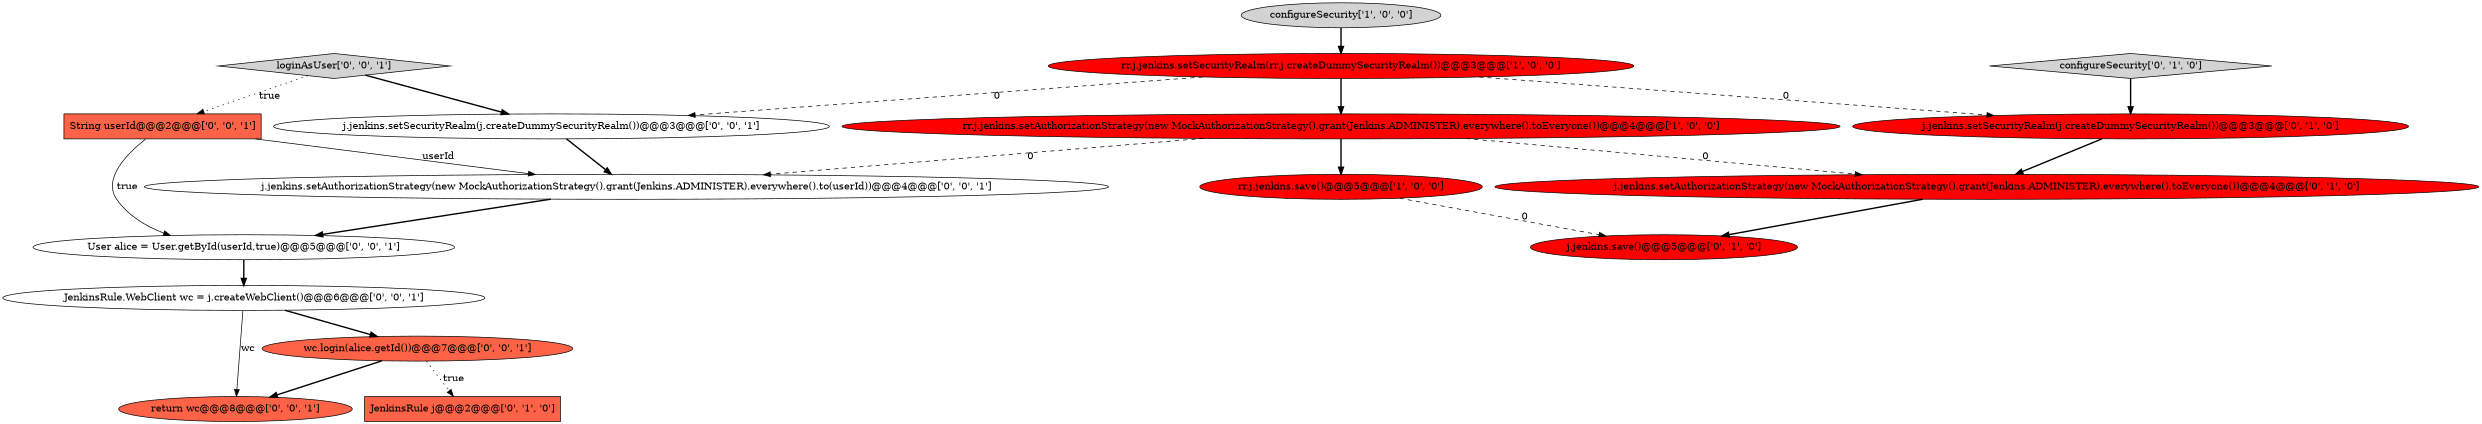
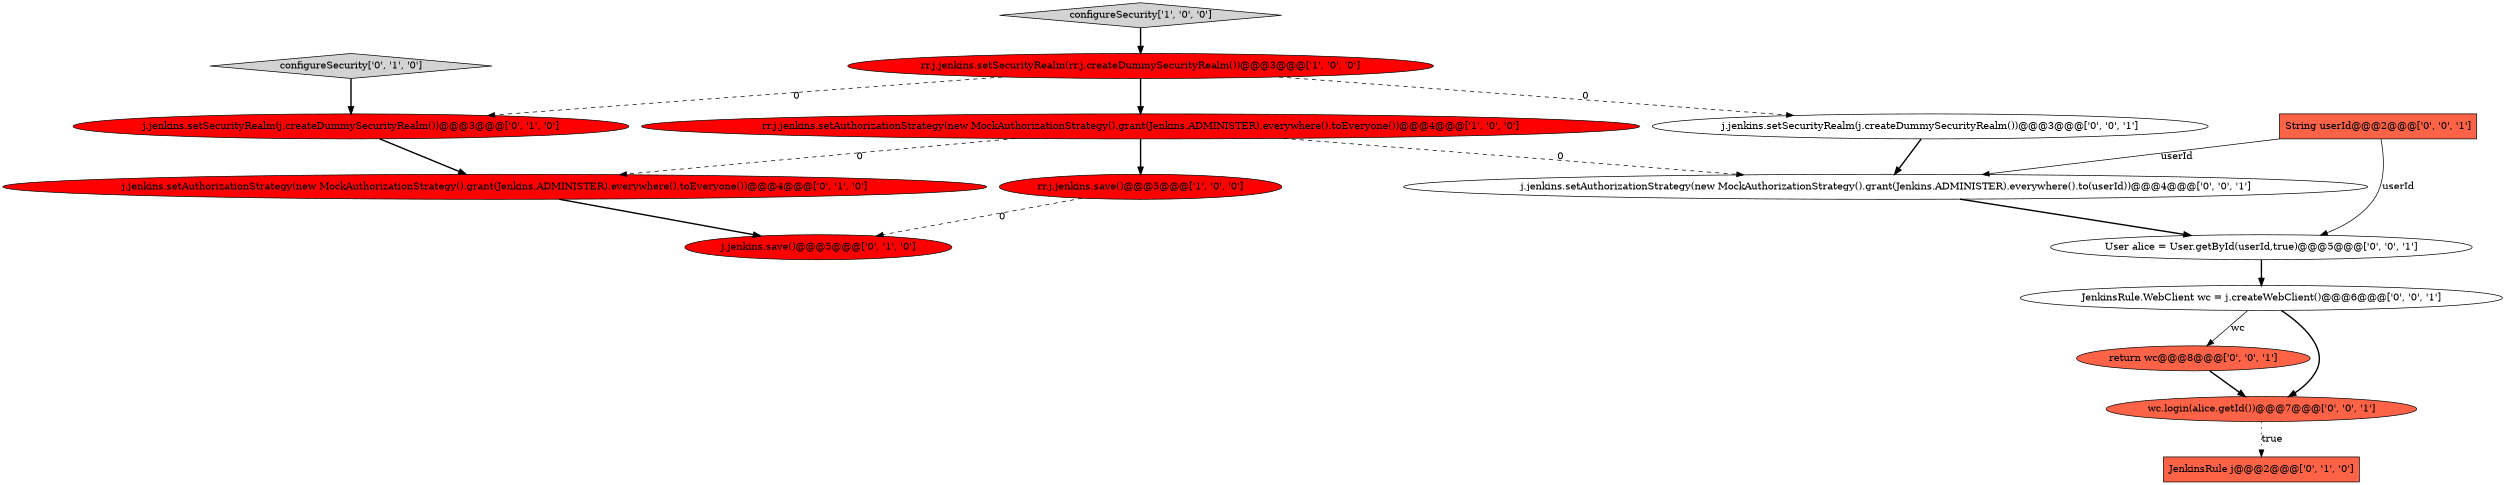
node "configureSecurity['1', '0', '0']": shape ellipse -> diamond
node "loginAsUser['0', '0', '1']": removed
edge "String userId@@@2@@@['0', '0', '1']" -> "User alice = User.getById(userId,true)@@@5@@@['0', '0', '1']": label "true" -> "userId"
edge "wc.login(alice.getId())@@@7@@@['0', '0', '1']" -> "return wc@@@8@@@['0', '0', '1']": reversed
